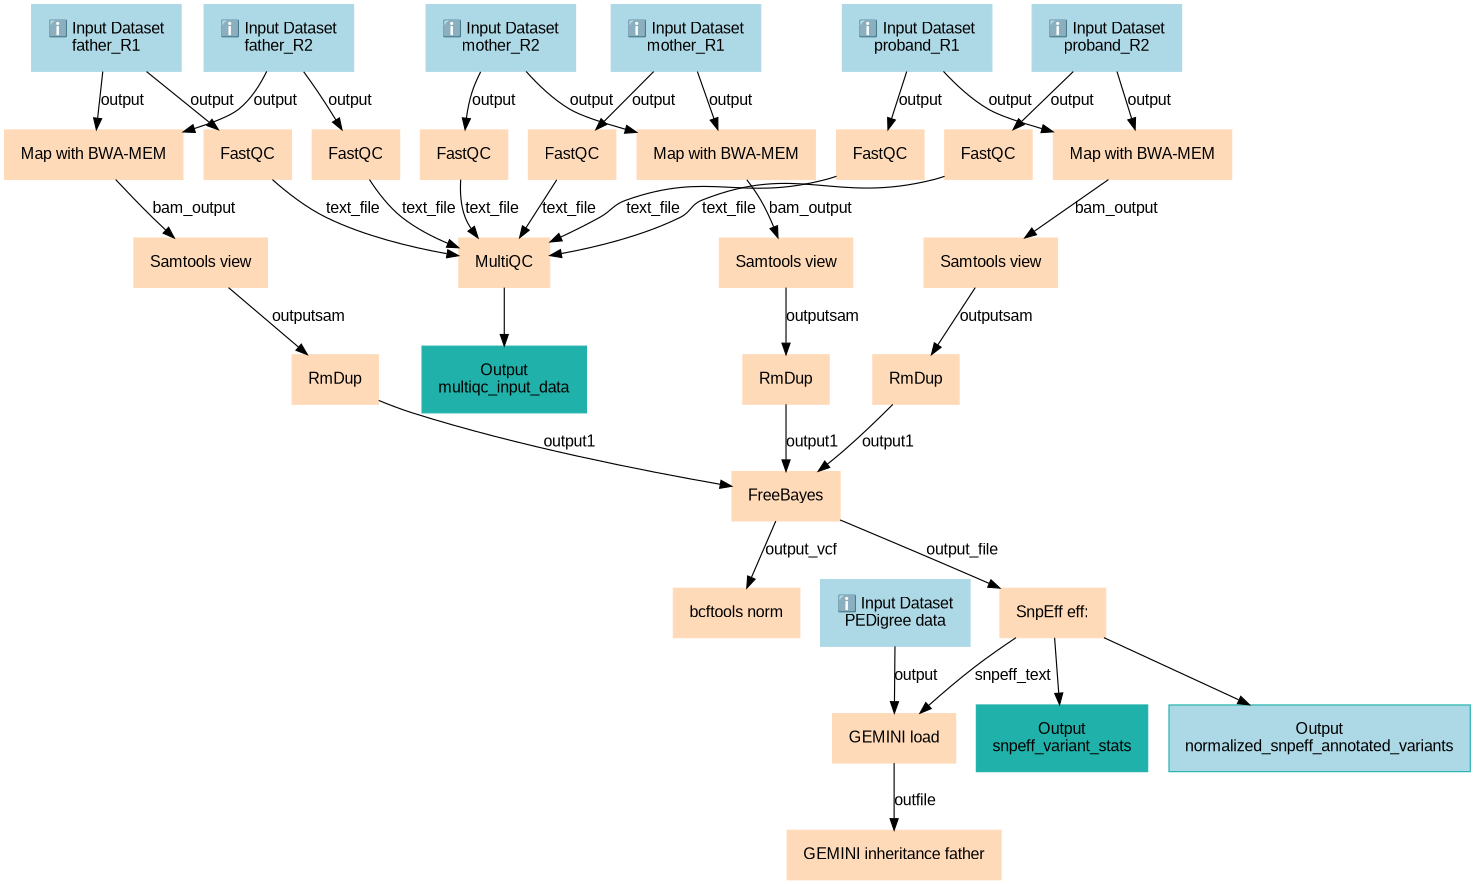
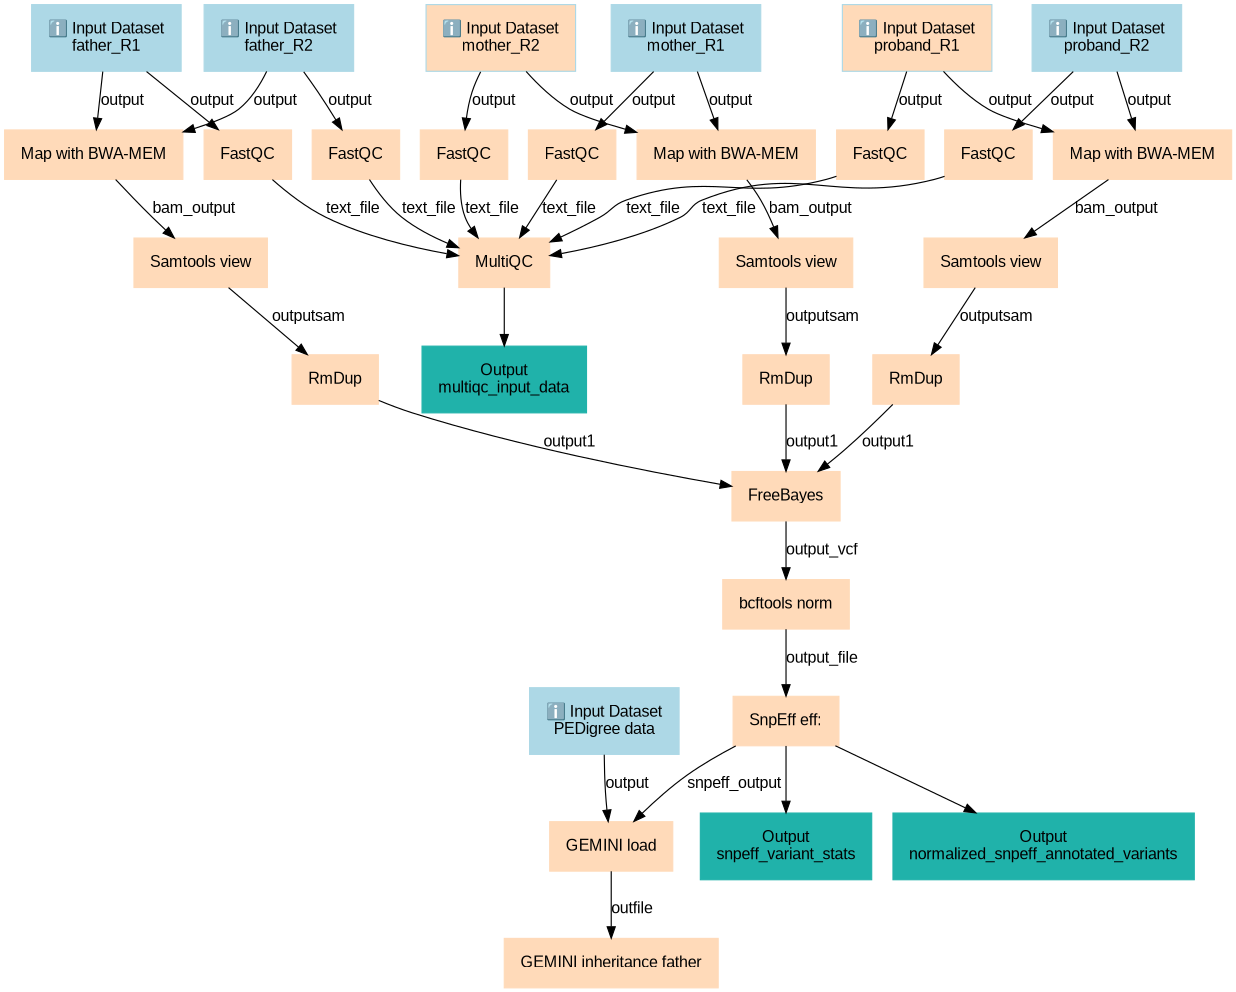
node "ℹ️ Input Dataset mother_R2": fillcolor lightblue -> peachpuff
node "ℹ️ Input Dataset proband_R1": fillcolor lightblue -> peachpuff
edge "FreeBayes" -> "SnpEff eff:": now "bcftools norm" -> "SnpEff eff:"
edge "SnpEff eff:" -> "GEMINI load": label "snpeff_text" -> "snpeff_output"
node "Output normalized_snpeff_annotated_variants": fillcolor lightblue -> lightseagreen
